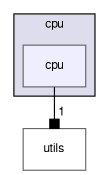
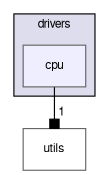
cluster "cpu": label "cpu" -> "drivers"
